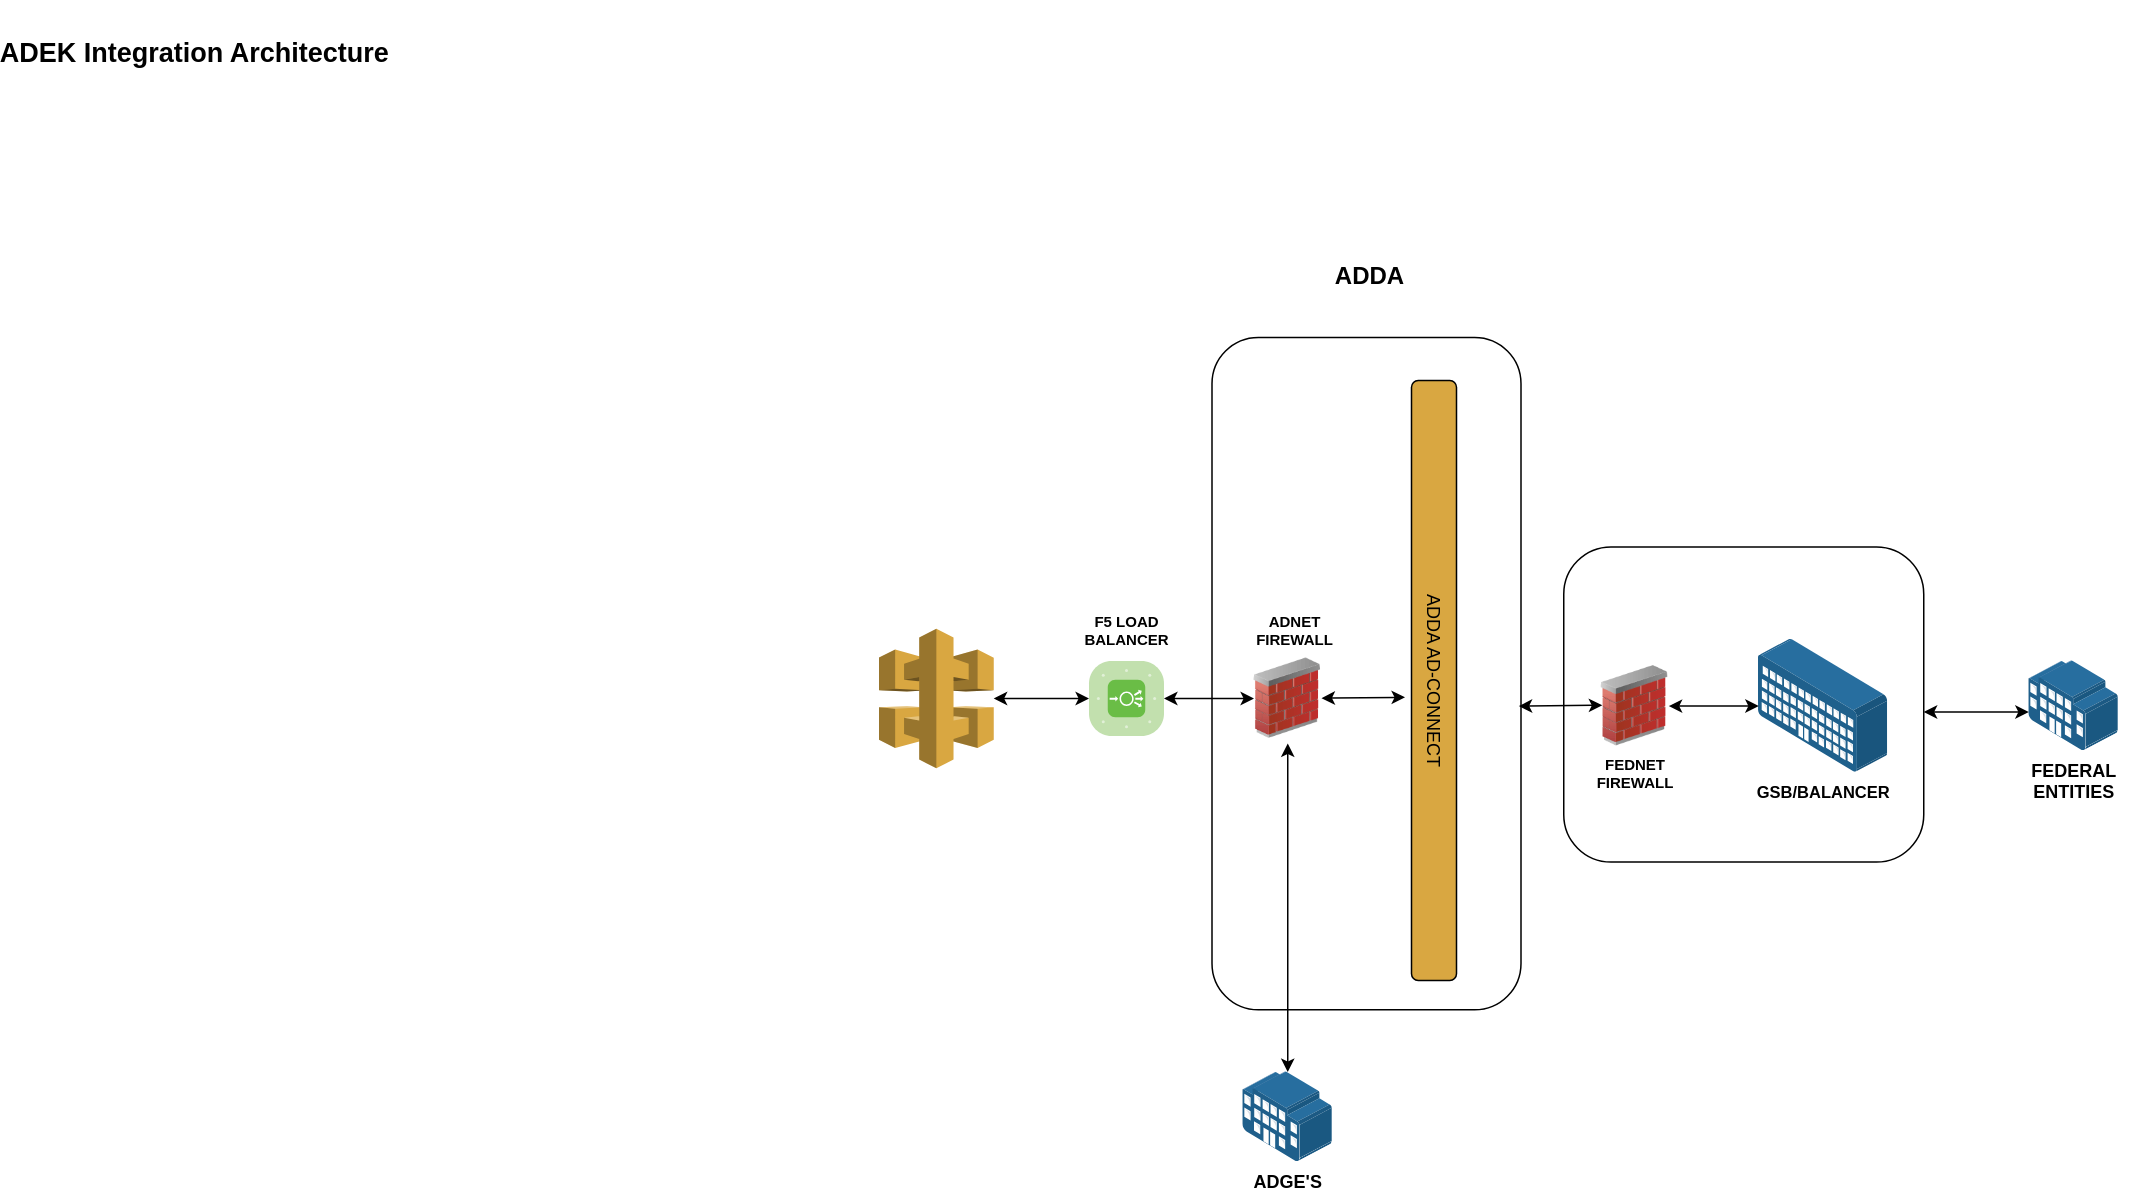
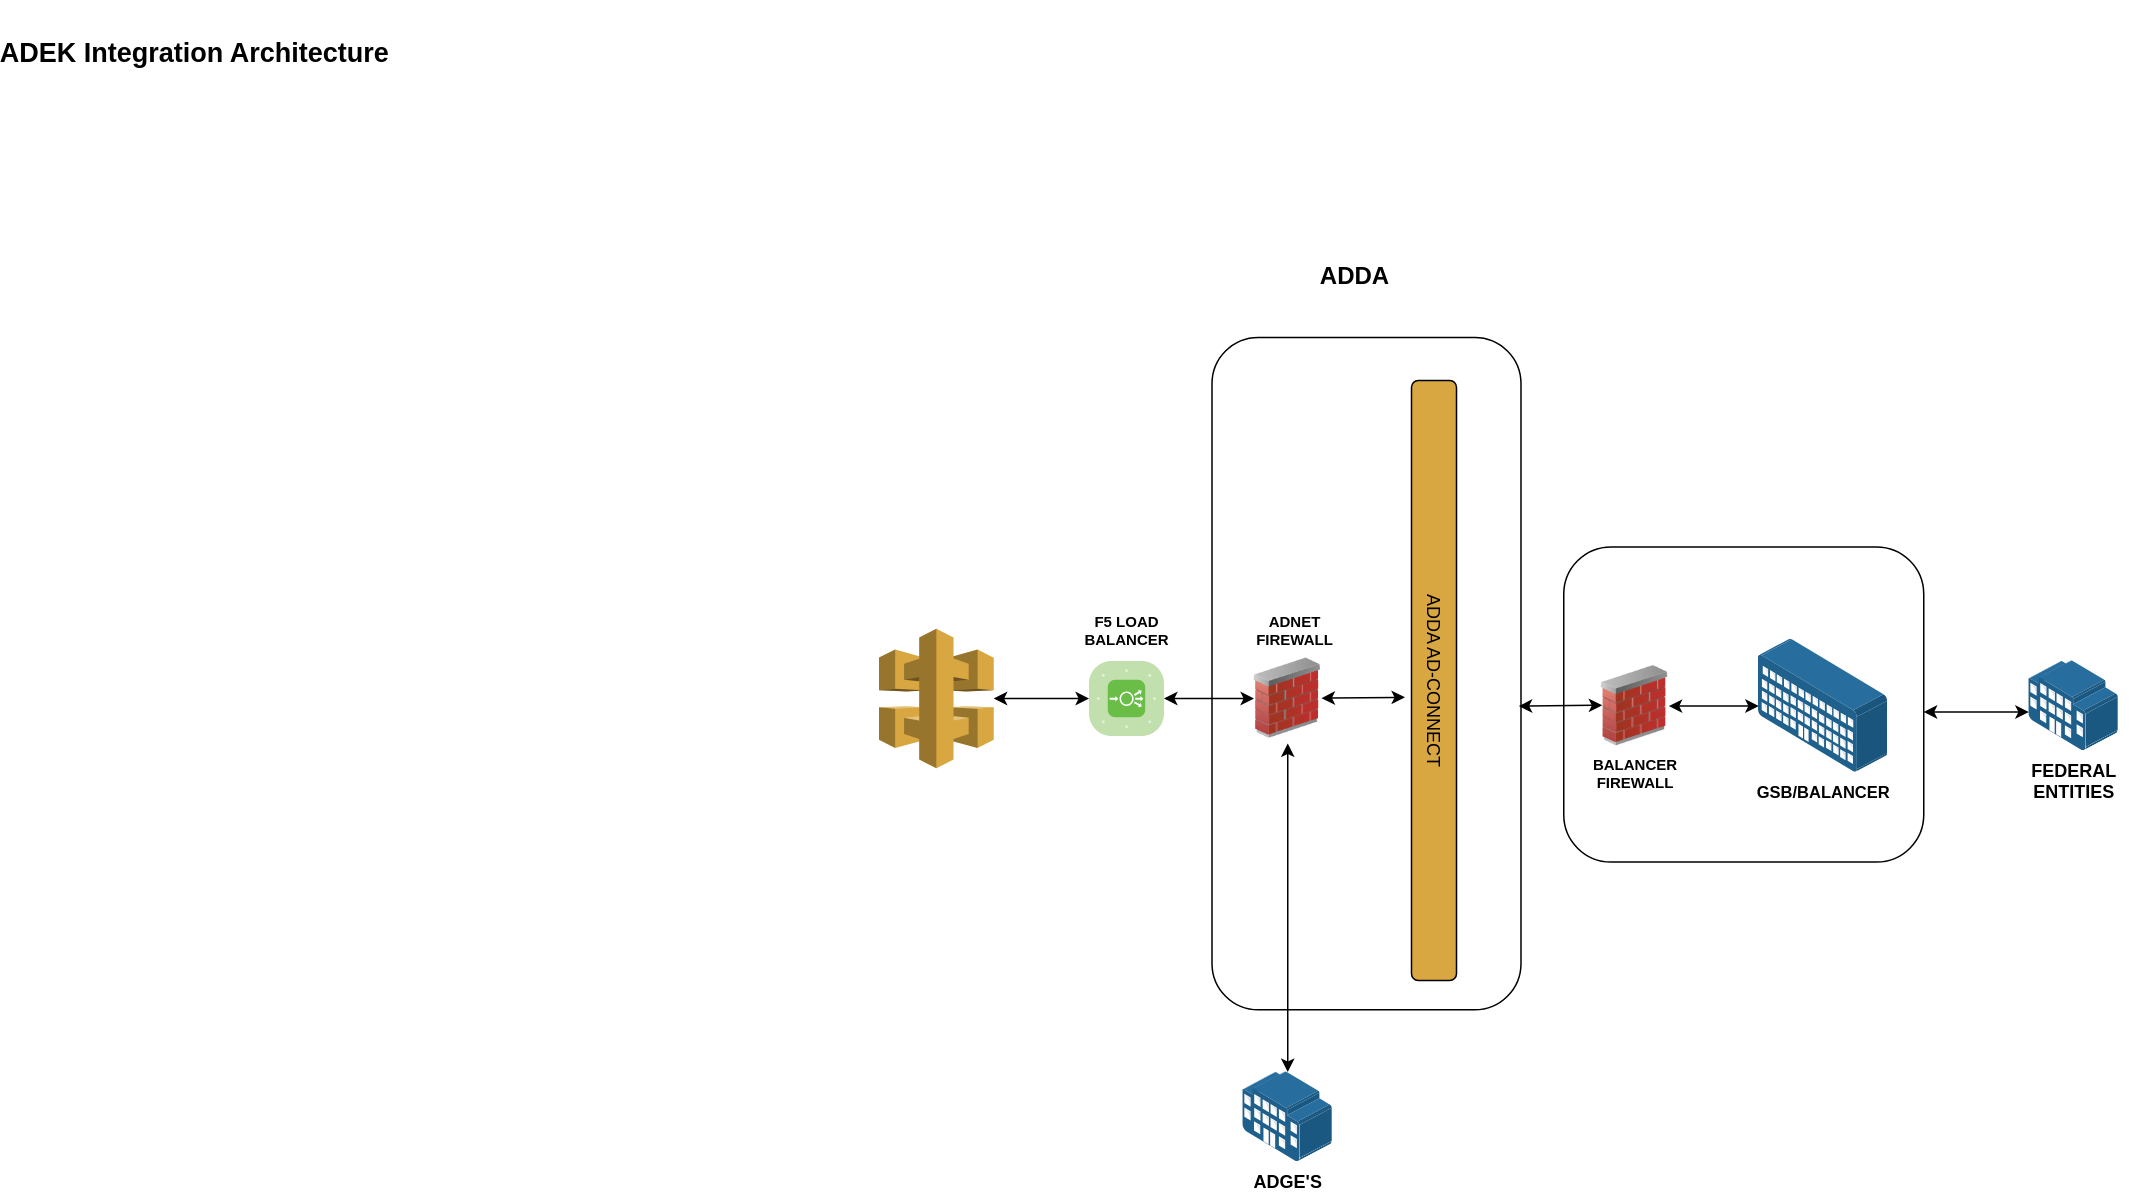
node "ADDA": moved (1370, 275) -> (1355, 275)
node "FEDNET FIREWALL": label "FEDNET FIREWALL" -> "BALANCER FIREWALL"
